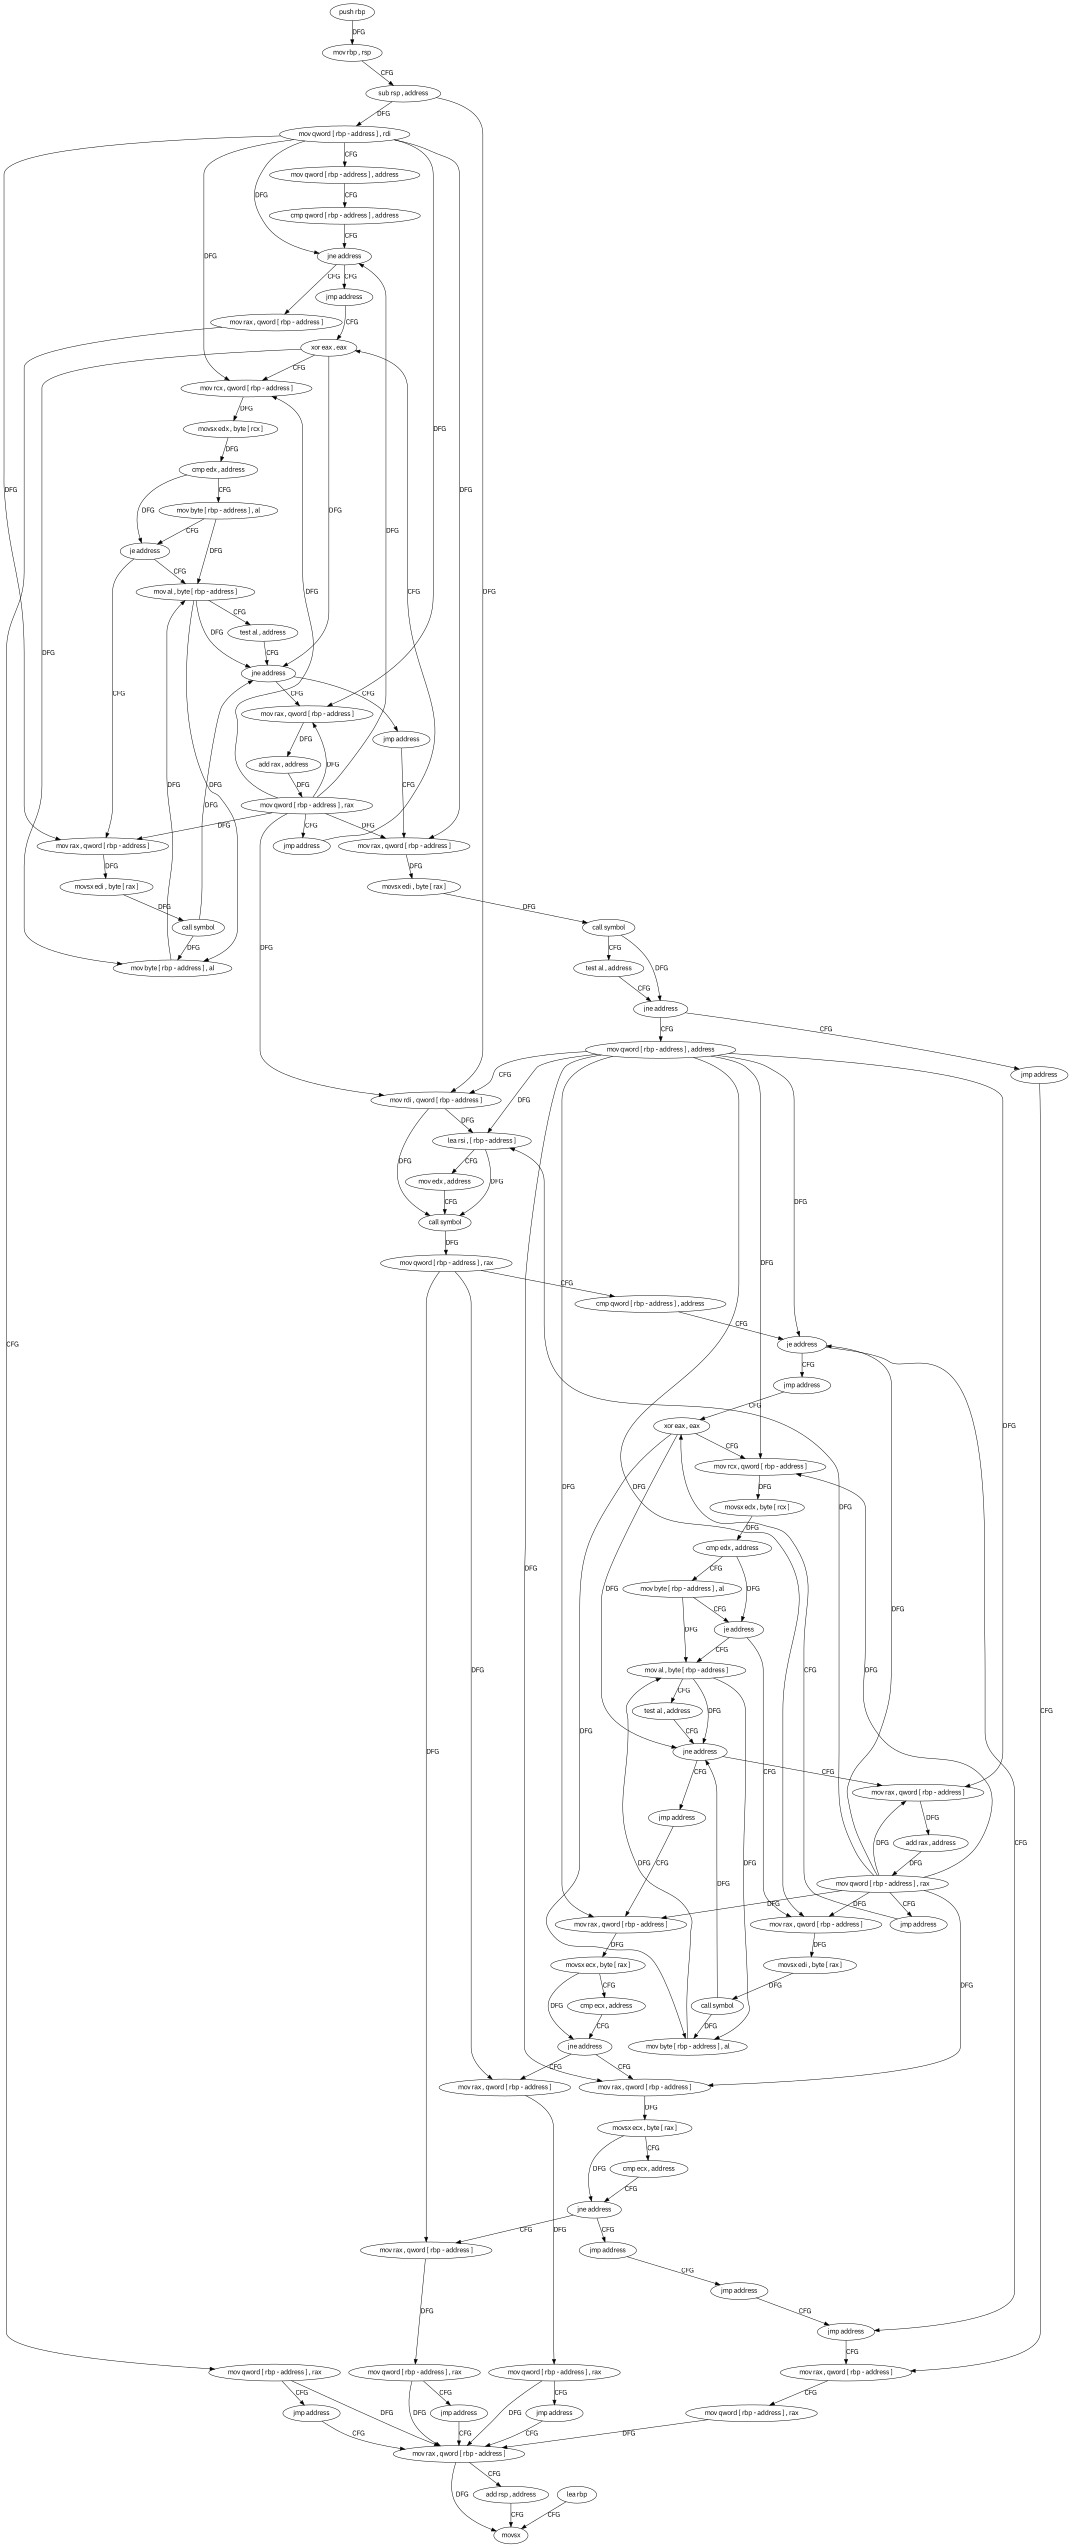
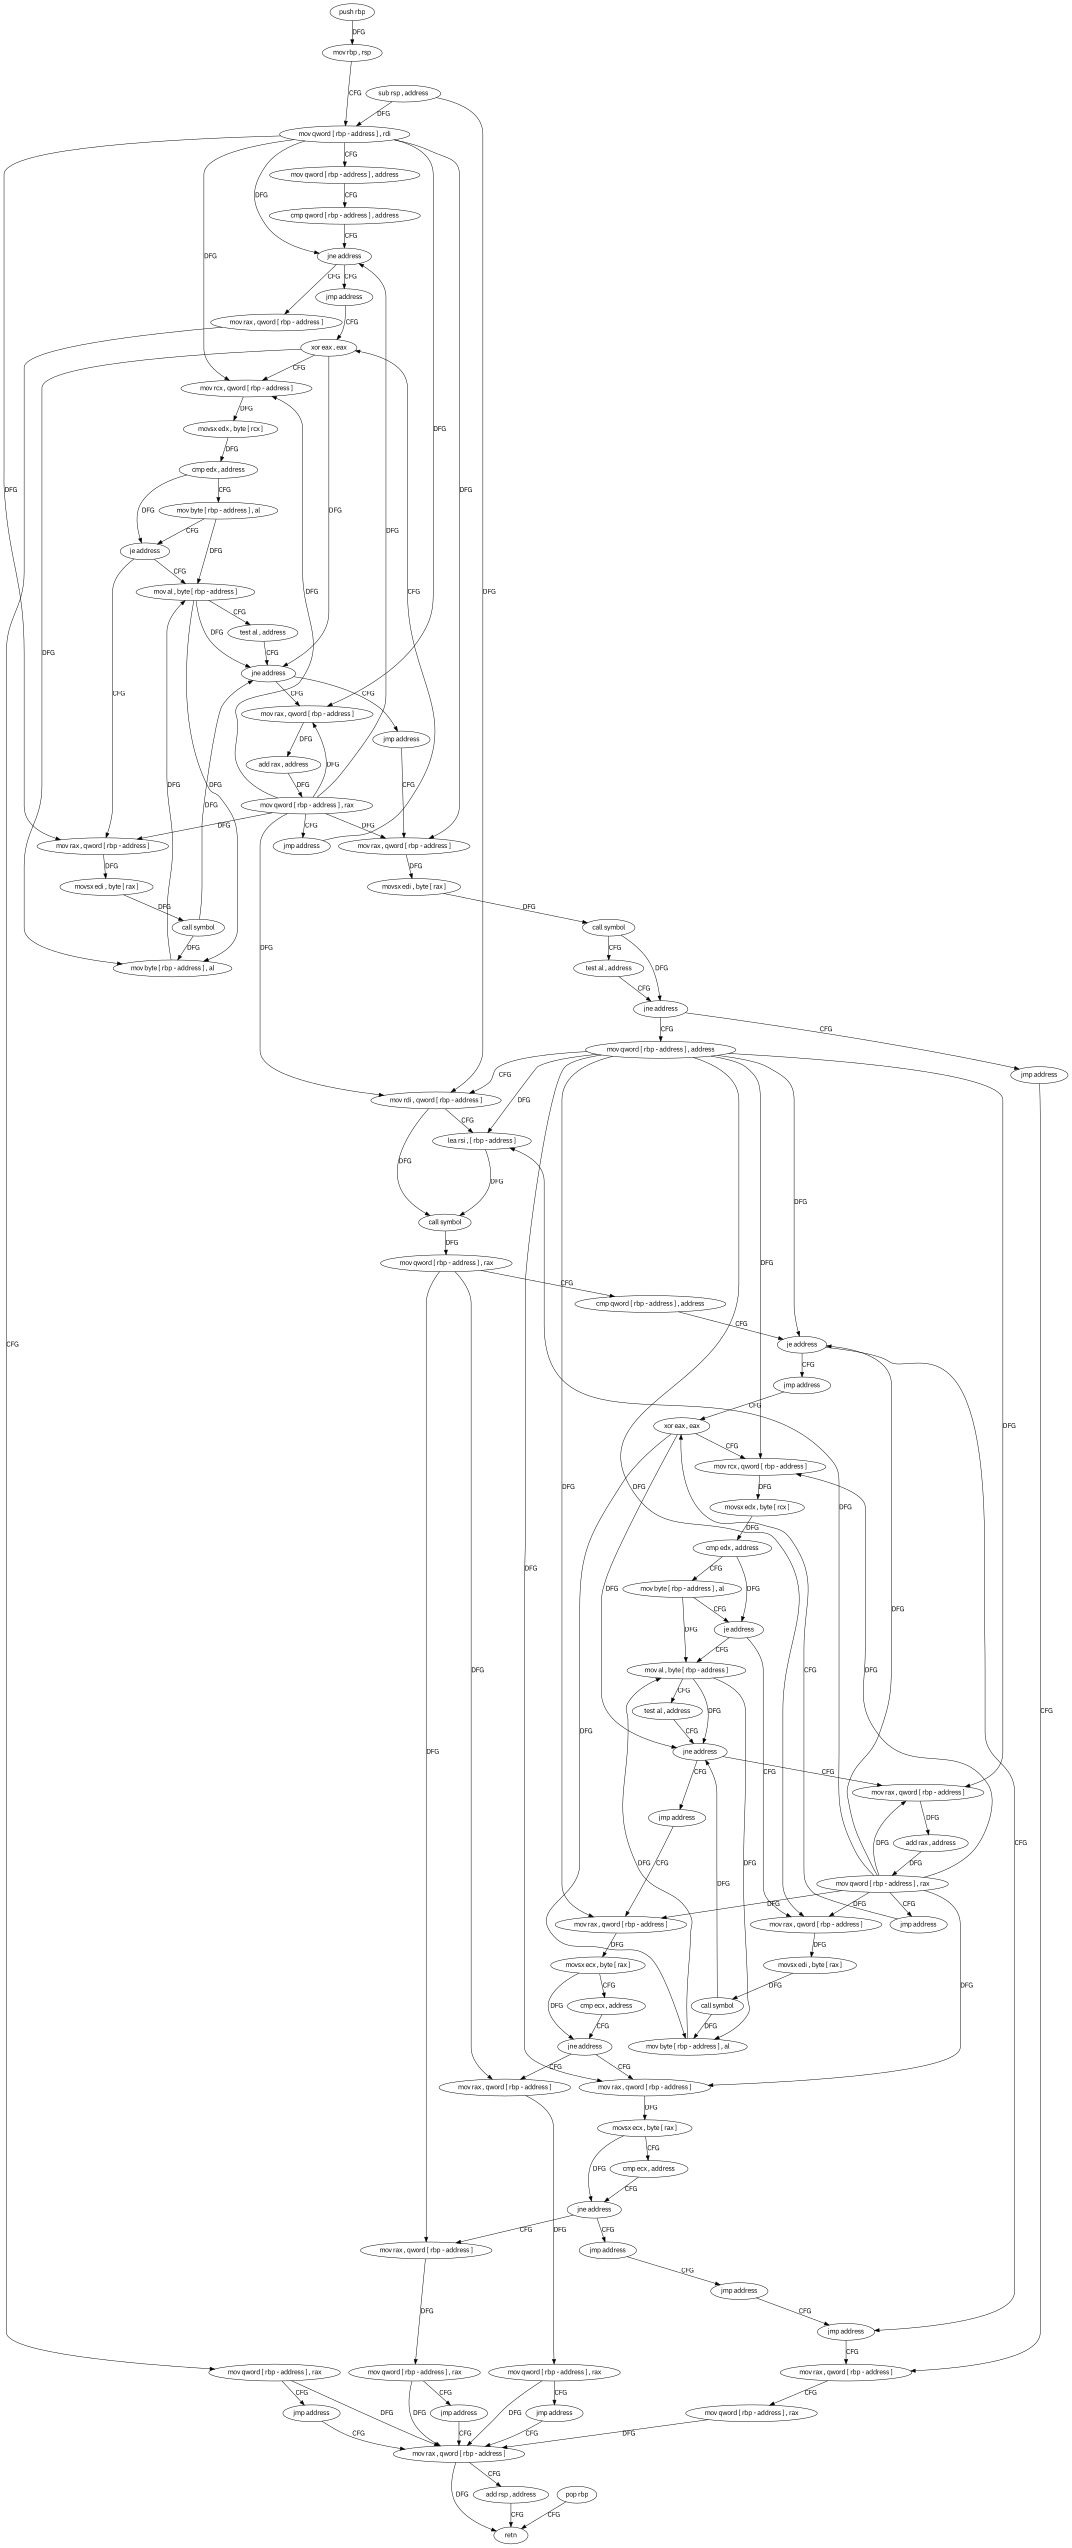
edge "mov rbp , rsp" -> "sub rsp , address": now "mov rbp , rsp" -> "mov qword [ rbp - address ] , rdi"
edge "mov rdi , qword [ rbp - address ]" -> "lea rsi , [ rbp - address ]": label "DFG" -> "CFG"
node "mov edx , address": removed
node "lea rbp": label "lea rbp" -> "pop rbp"
node "movsx": label "movsx" -> "retn"
